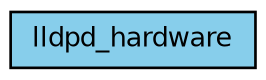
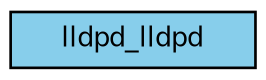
node "lldpd_hardware": label "lldpd_hardware" -> "lldpd_lldpd"
